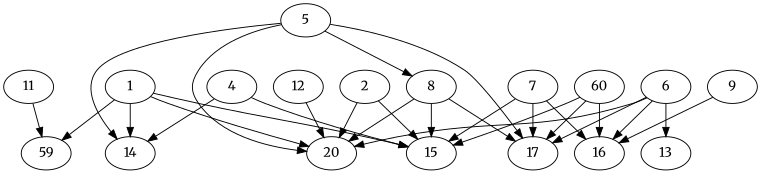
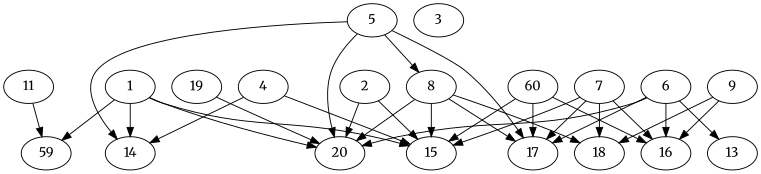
node "3": added
node "12": label "12" -> "19"
node "18": added
